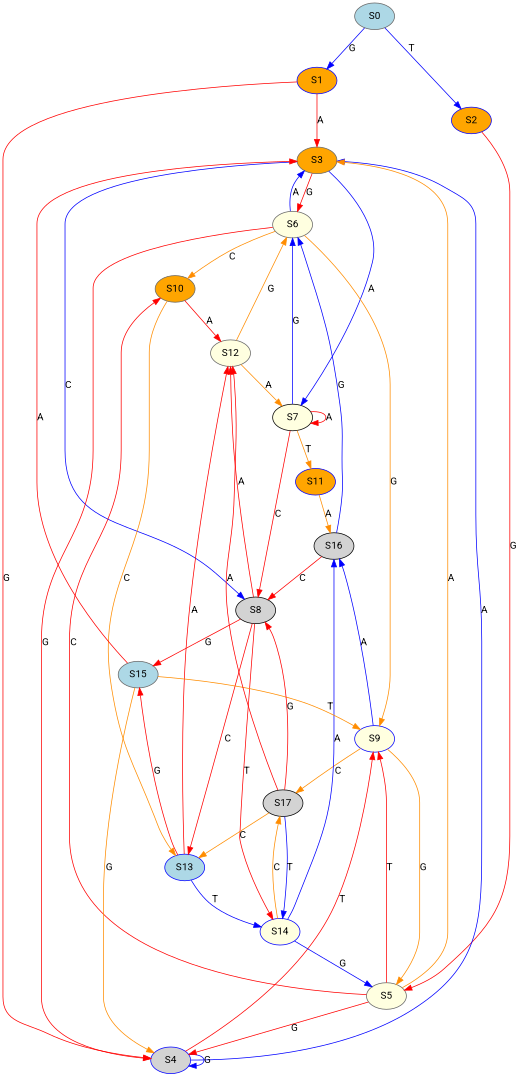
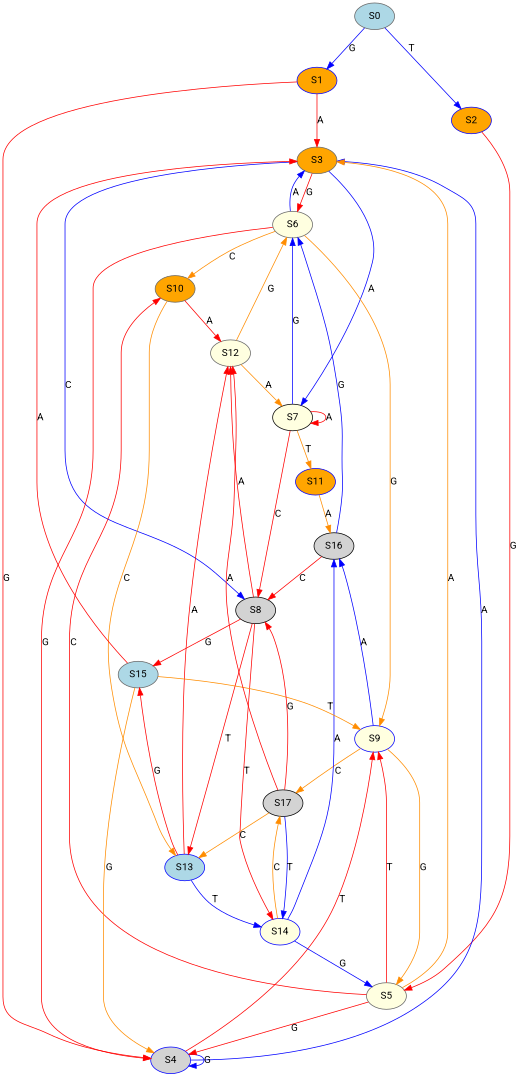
edge "S8" -> "S13": label "C" -> "T"
